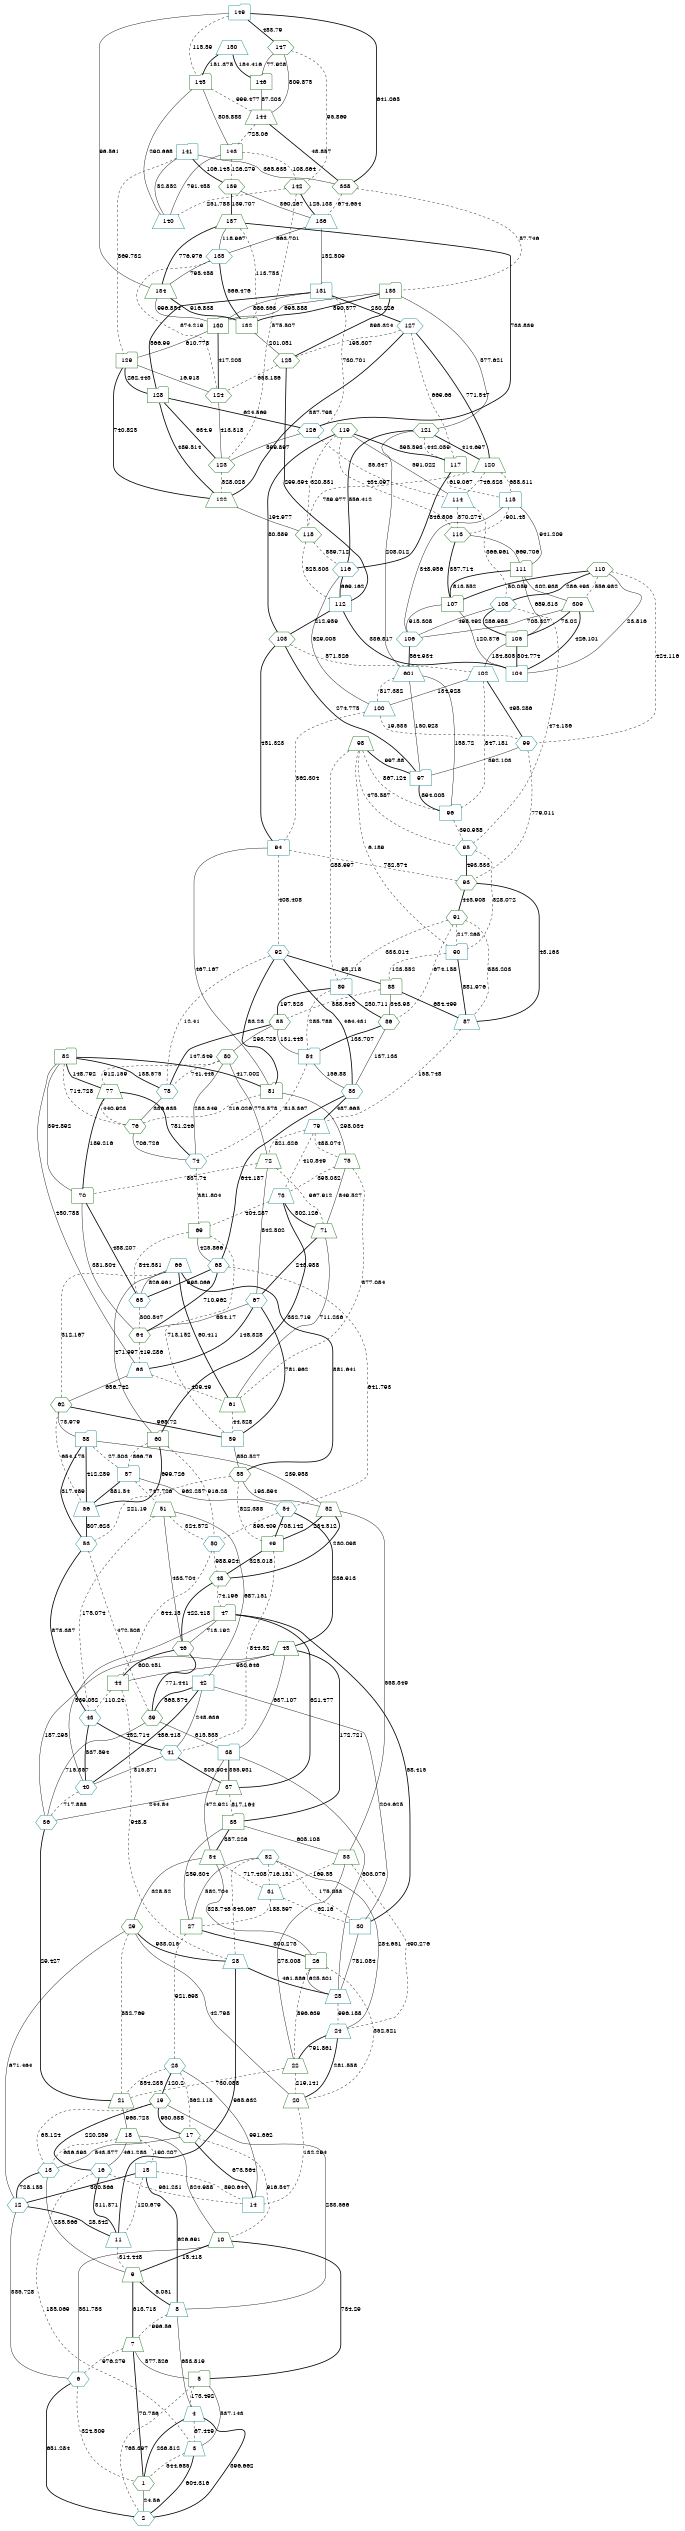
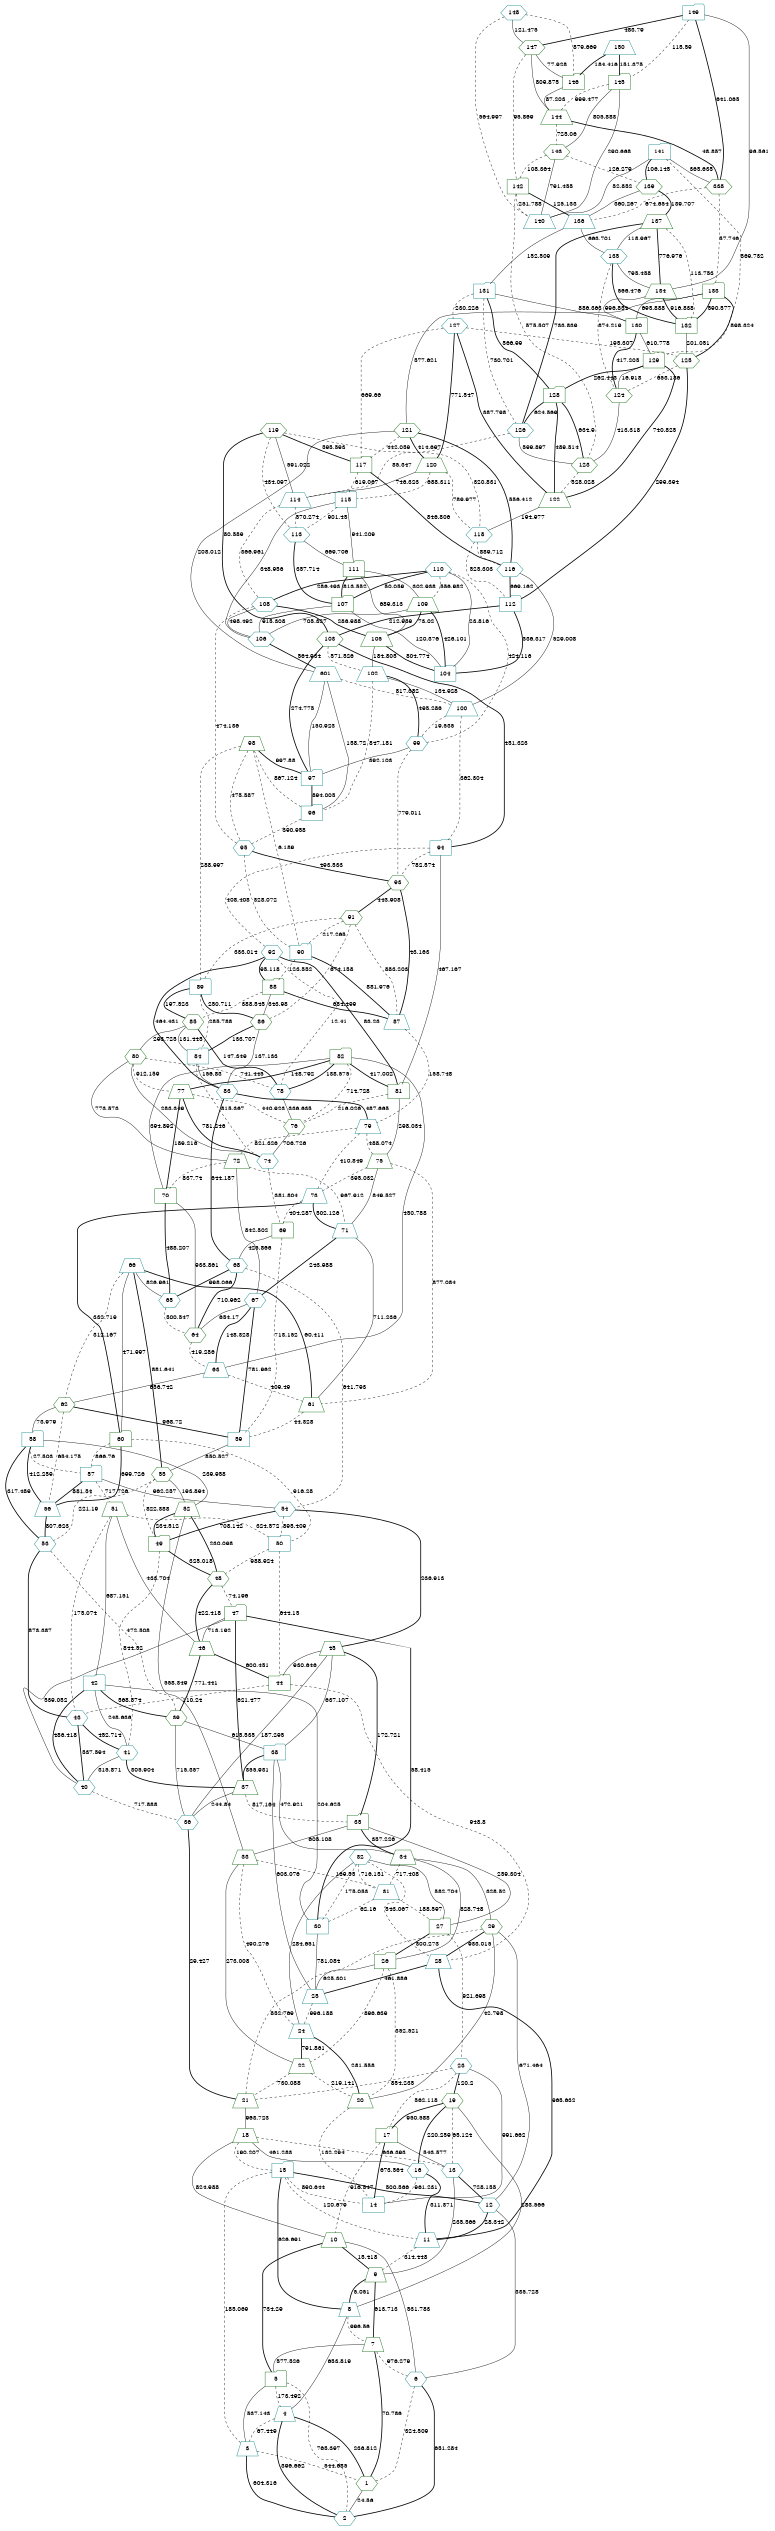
node "148": added
node "143": shape folder -> hexagon
node "142": shape hexagon -> folder
edge "131" -- "127": style bold -> dashed
edge "120" -- "114": style dashed -> solid
node "118": color darkgreen -> teal
node "113": color darkgreen -> teal
node "110": color darkgreen -> teal
node "309": label "309" -> "109"
node "105": shape folder -> trapezium
node "71": color darkgreen -> teal
edge "69" -- "65": removed, label "844.531"
edge "70" -- "64": label "381.804" -> "933.861"
edge "57" -- "51": label "747.726" -> "717.726"
node "50": shape hexagon -> folder
node "46": shape hexagon -> trapezium
node "17": shape hexagon -> folder
edge "16" -- "3": now "15" -- "3"
